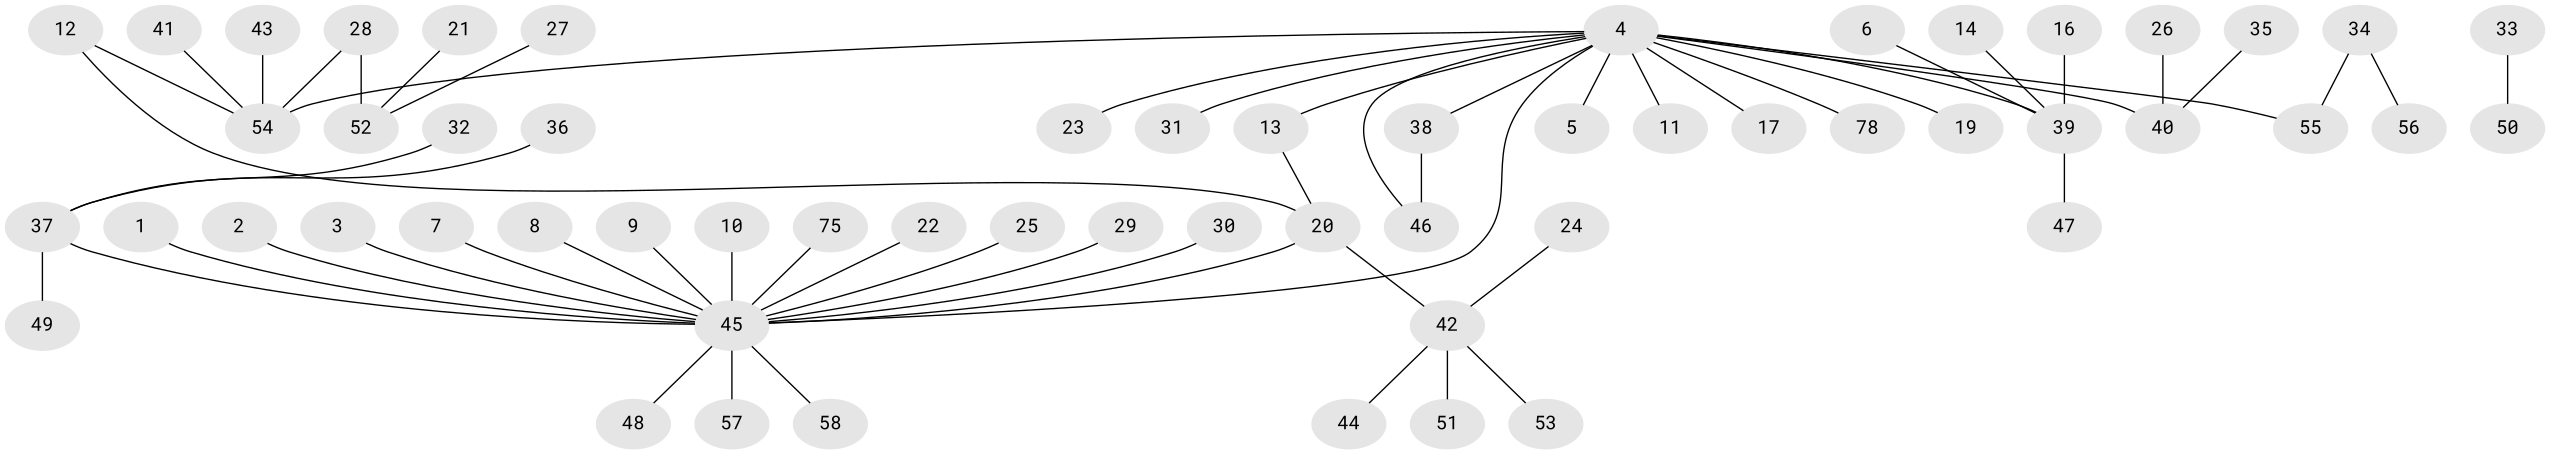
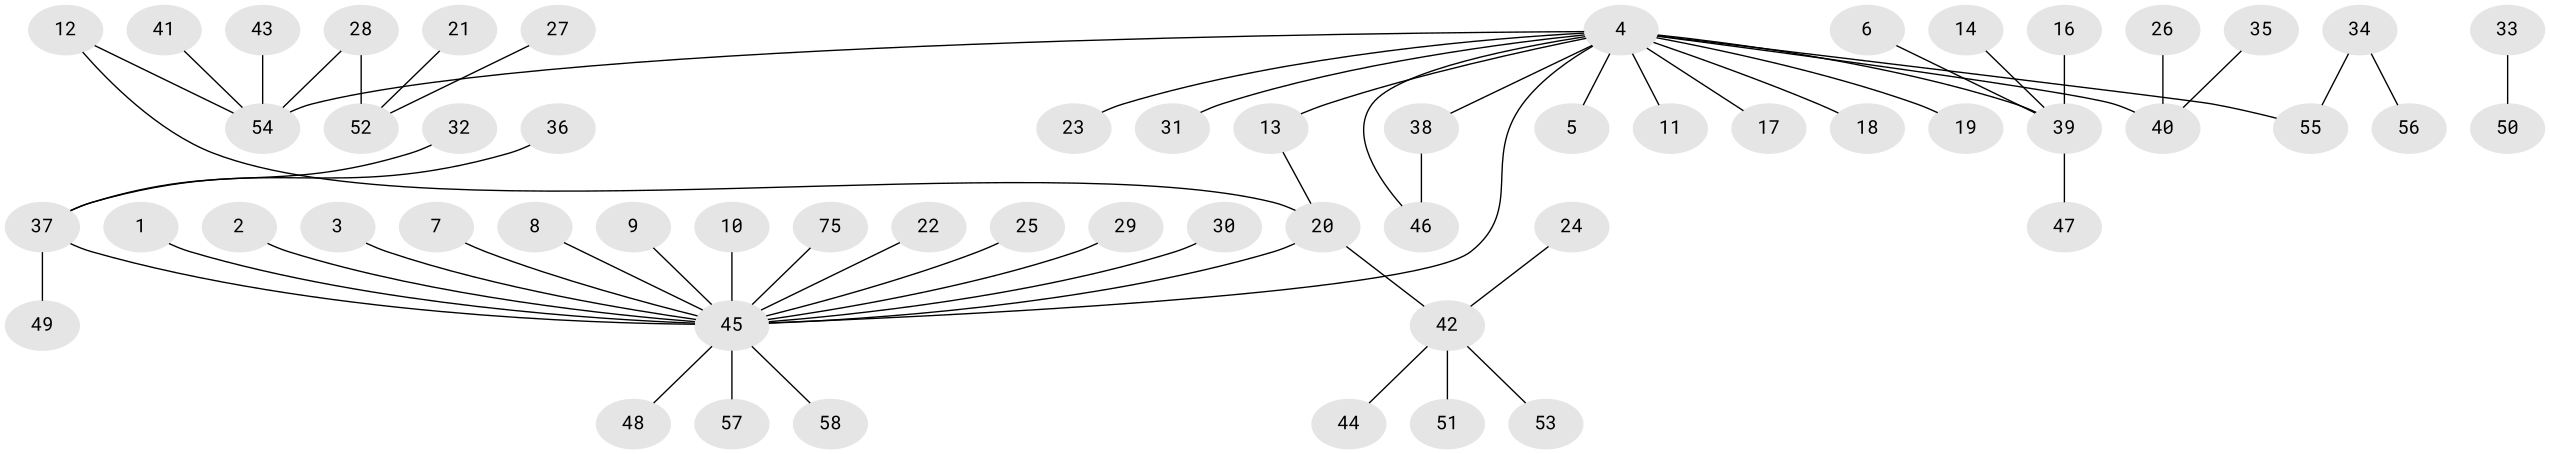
node "78": label "78" -> "18"
